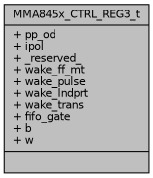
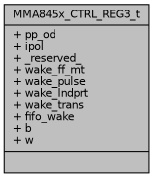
node "MMA845x_CTRL_REG3_t": text "+ fifo_gate" -> "+ fifo_wake"
